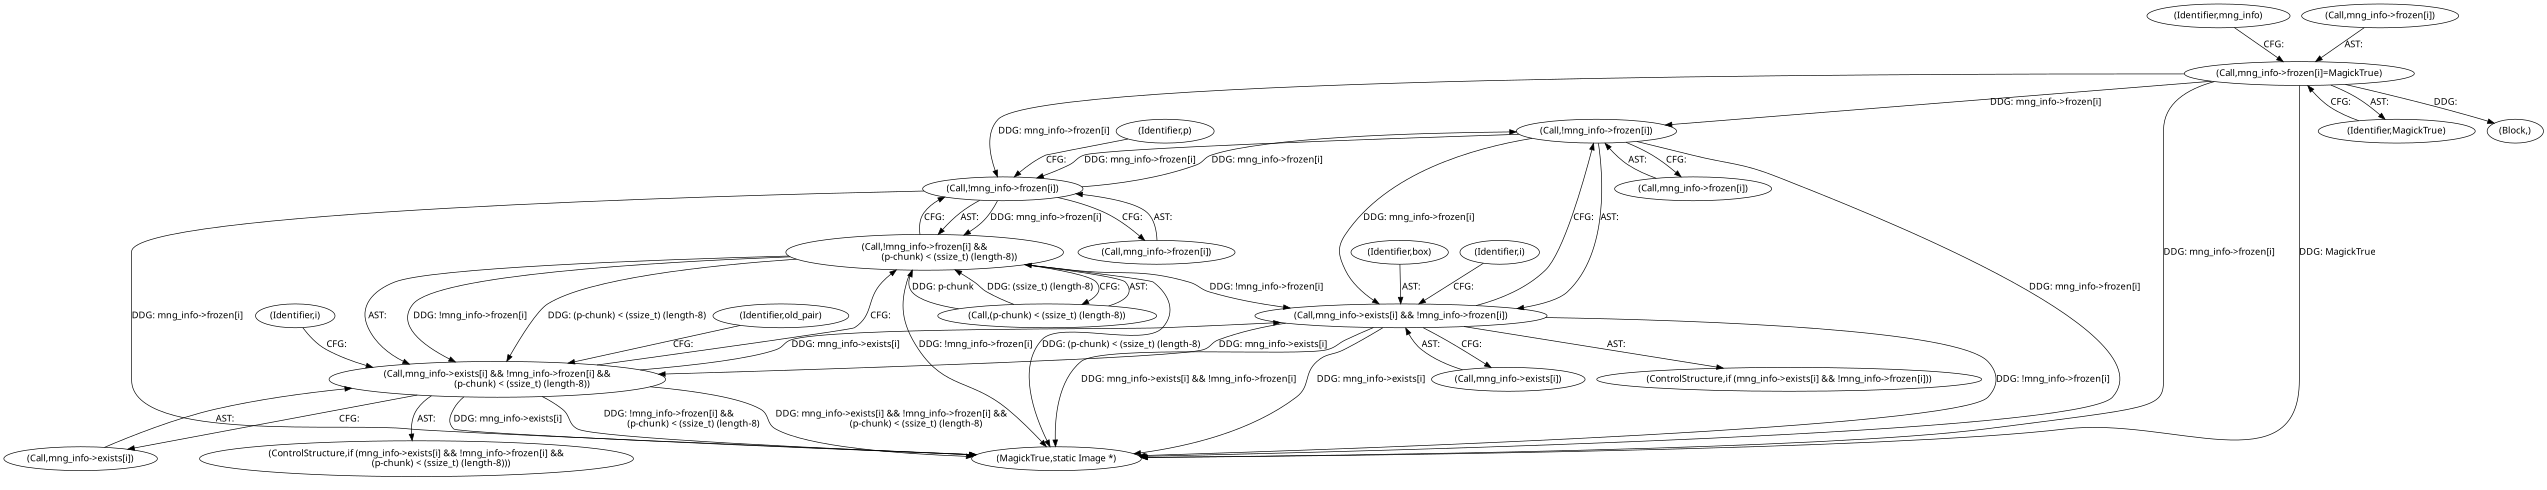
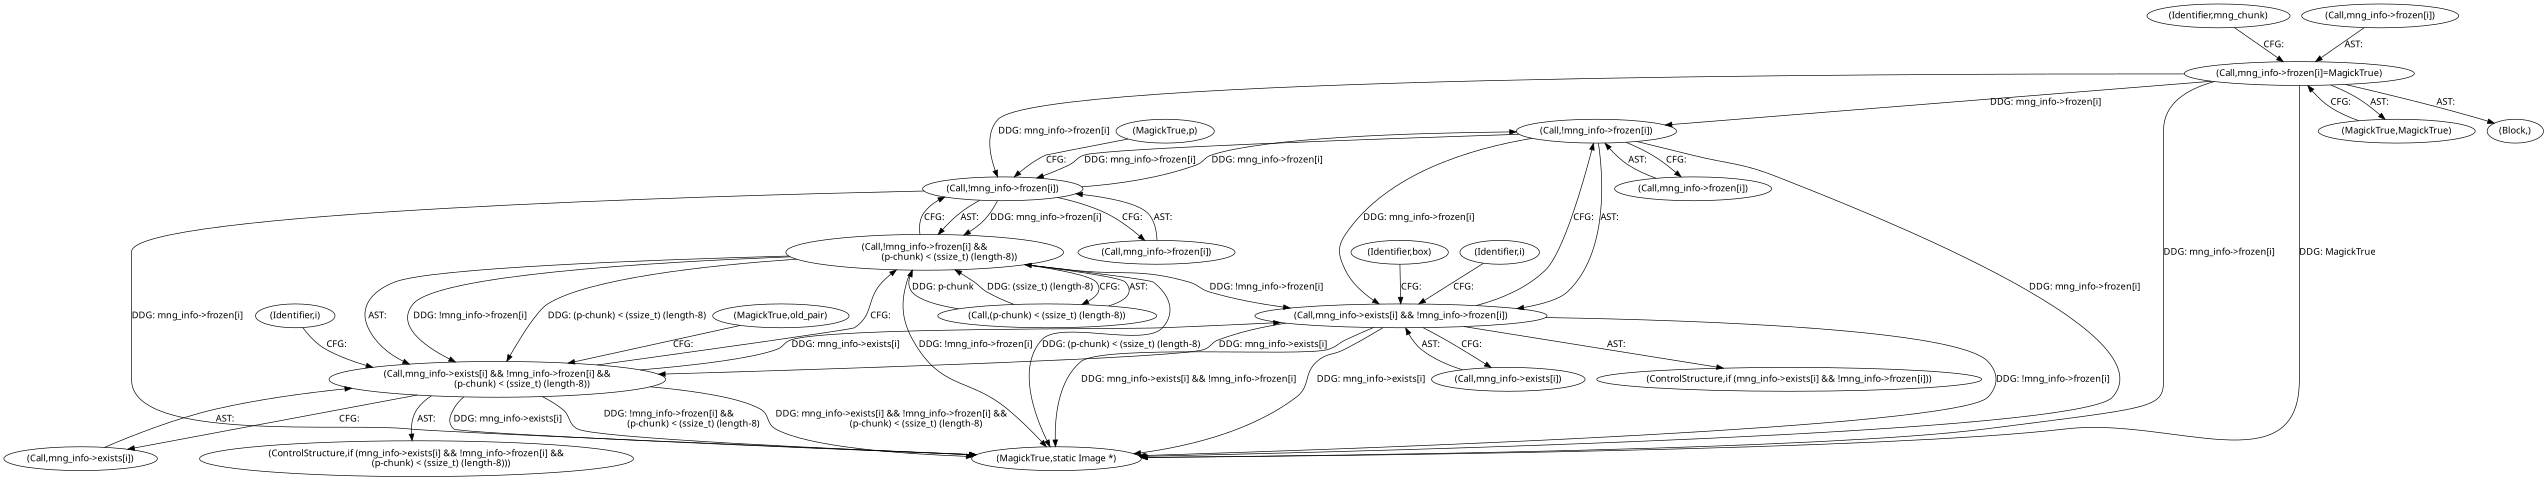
node "(Identifier,mng_info)": label "(Identifier,mng_info)" -> "(Identifier,mng_chunk)"
edge "(Call,mng_info->frozen[i]=MagickTrue)" -> "(Block,)": label "DDG: " -> "AST: "
node "(Identifier,p)": label "(Identifier,p)" -> "(MagickTrue,p)"
node "(Identifier,MagickTrue)": label "(Identifier,MagickTrue)" -> "(MagickTrue,MagickTrue)"
edge "(Identifier,box)" -> "(Call,mng_info->exists[i] && !mng_info->frozen[i])": label "AST: " -> "CFG: "
node "(Identifier,old_pair)": label "(Identifier,old_pair)" -> "(MagickTrue,old_pair)"
